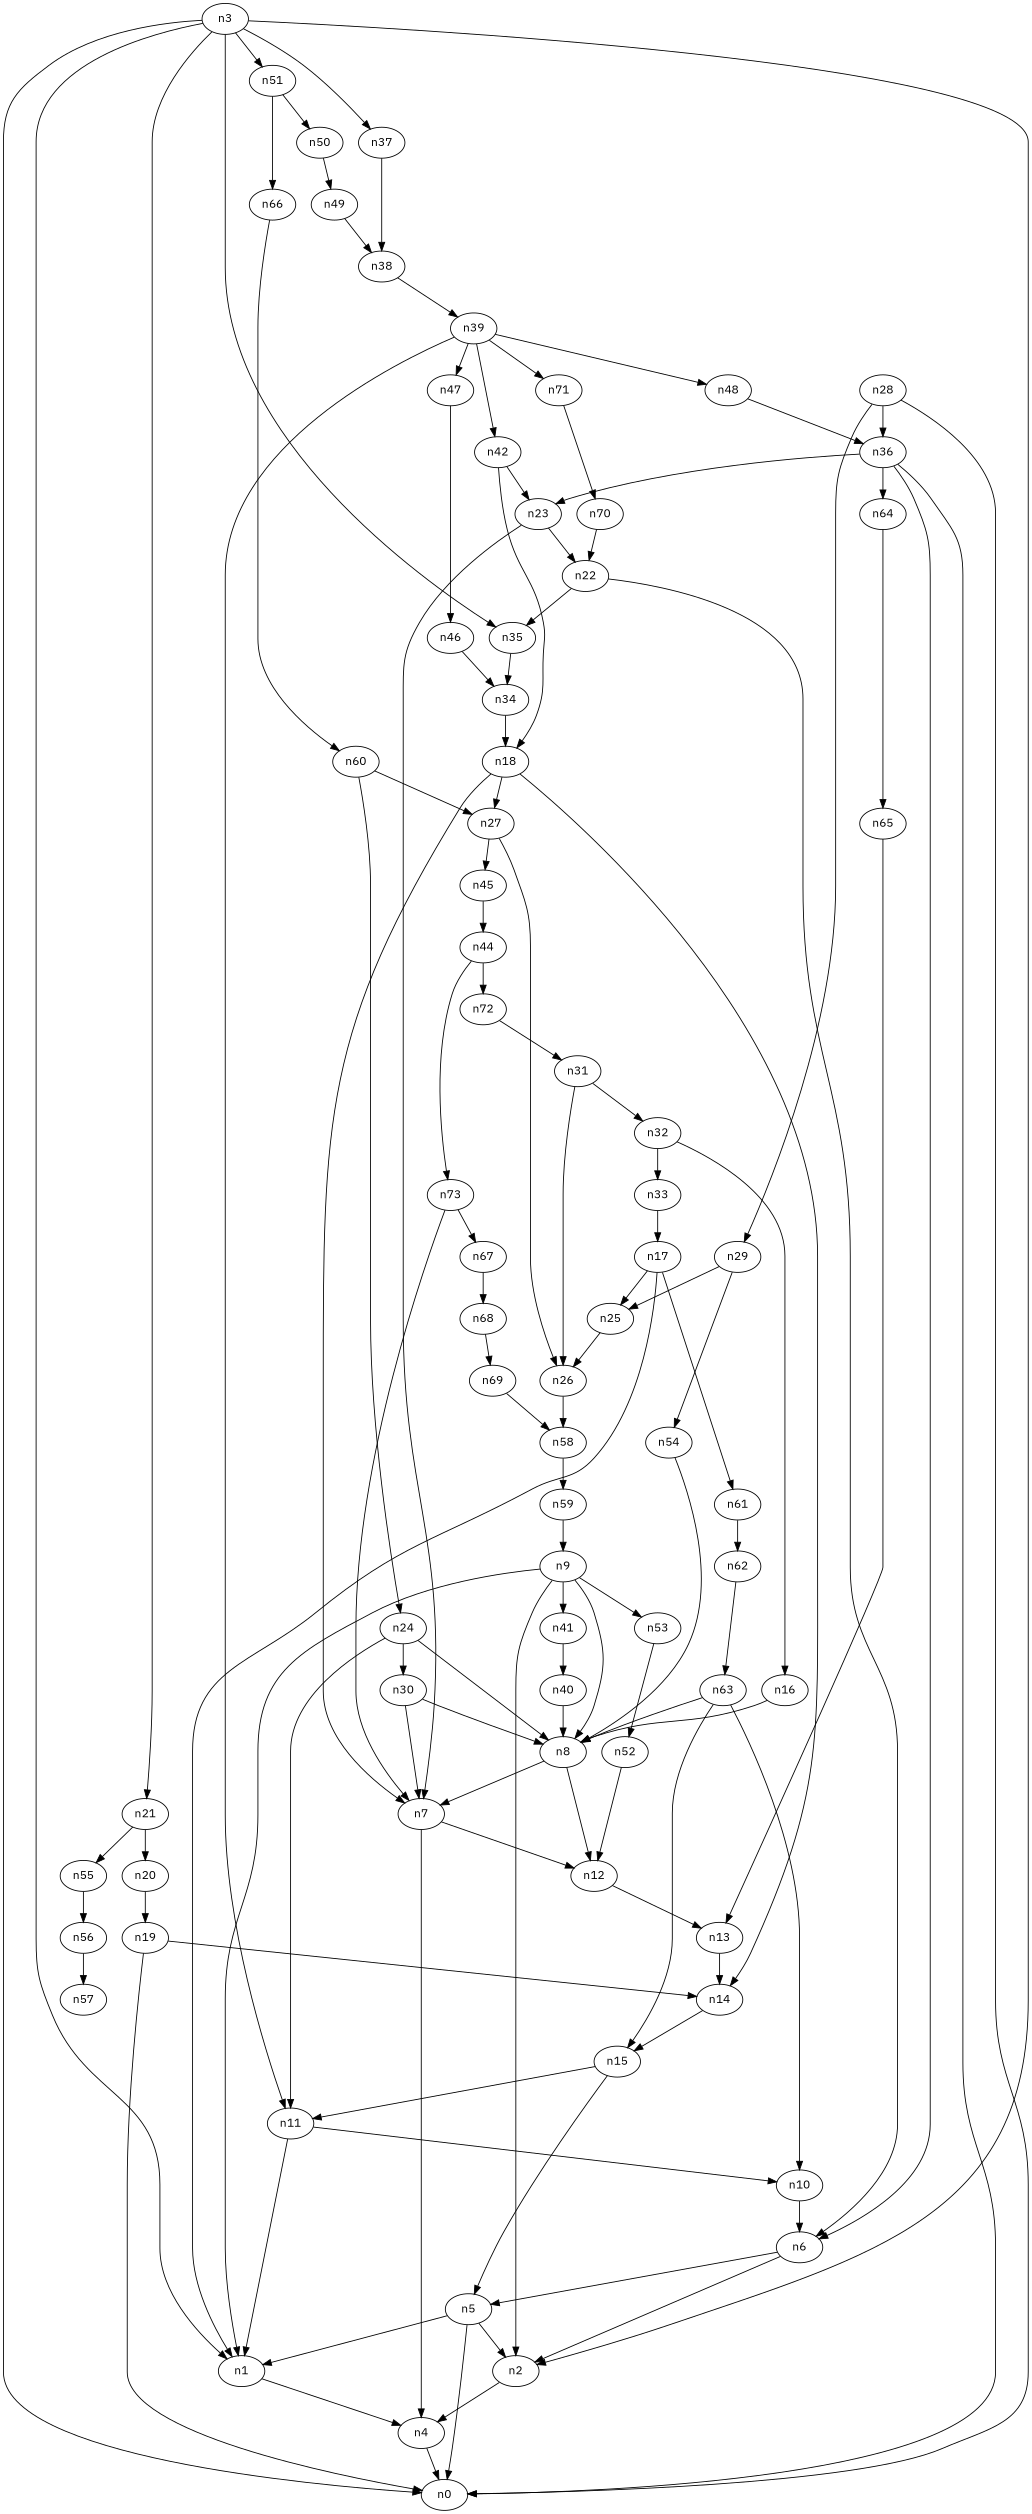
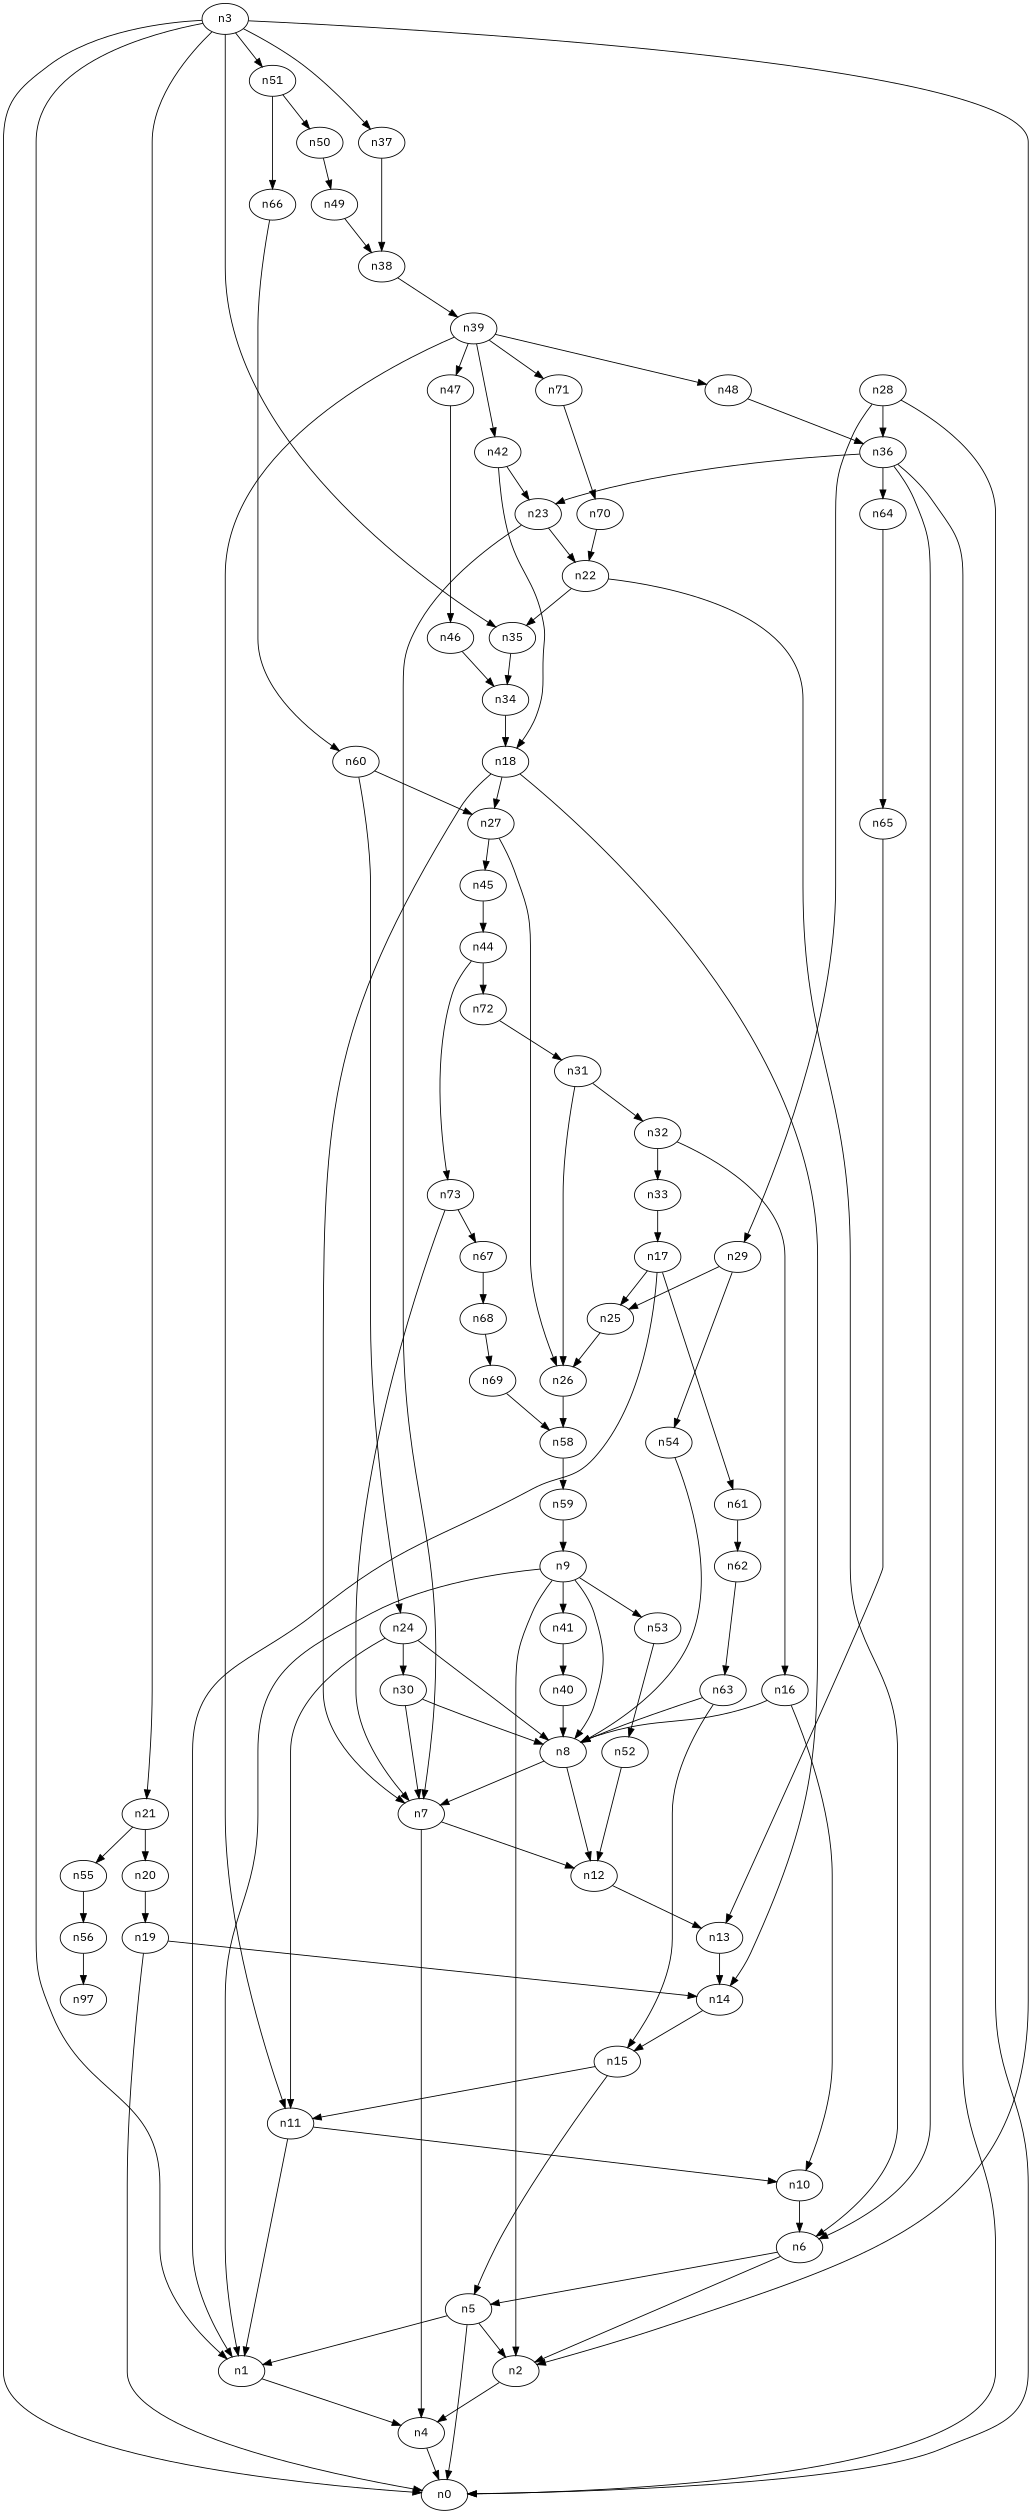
edge "n63" -> "n10": now "n16" -> "n10"
node "n57": label "n57" -> "n97"
